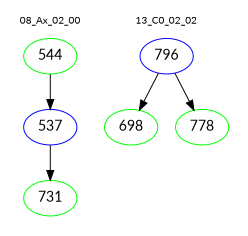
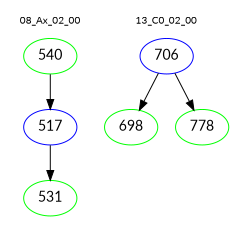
cluster "13_C0_02_02": label "13_C0_02_02" -> "13_C0_02_00"
node "544": label "544" -> "540"
node "796": label "796" -> "706"
node "537": label "537" -> "517"
node "731": label "731" -> "531"
